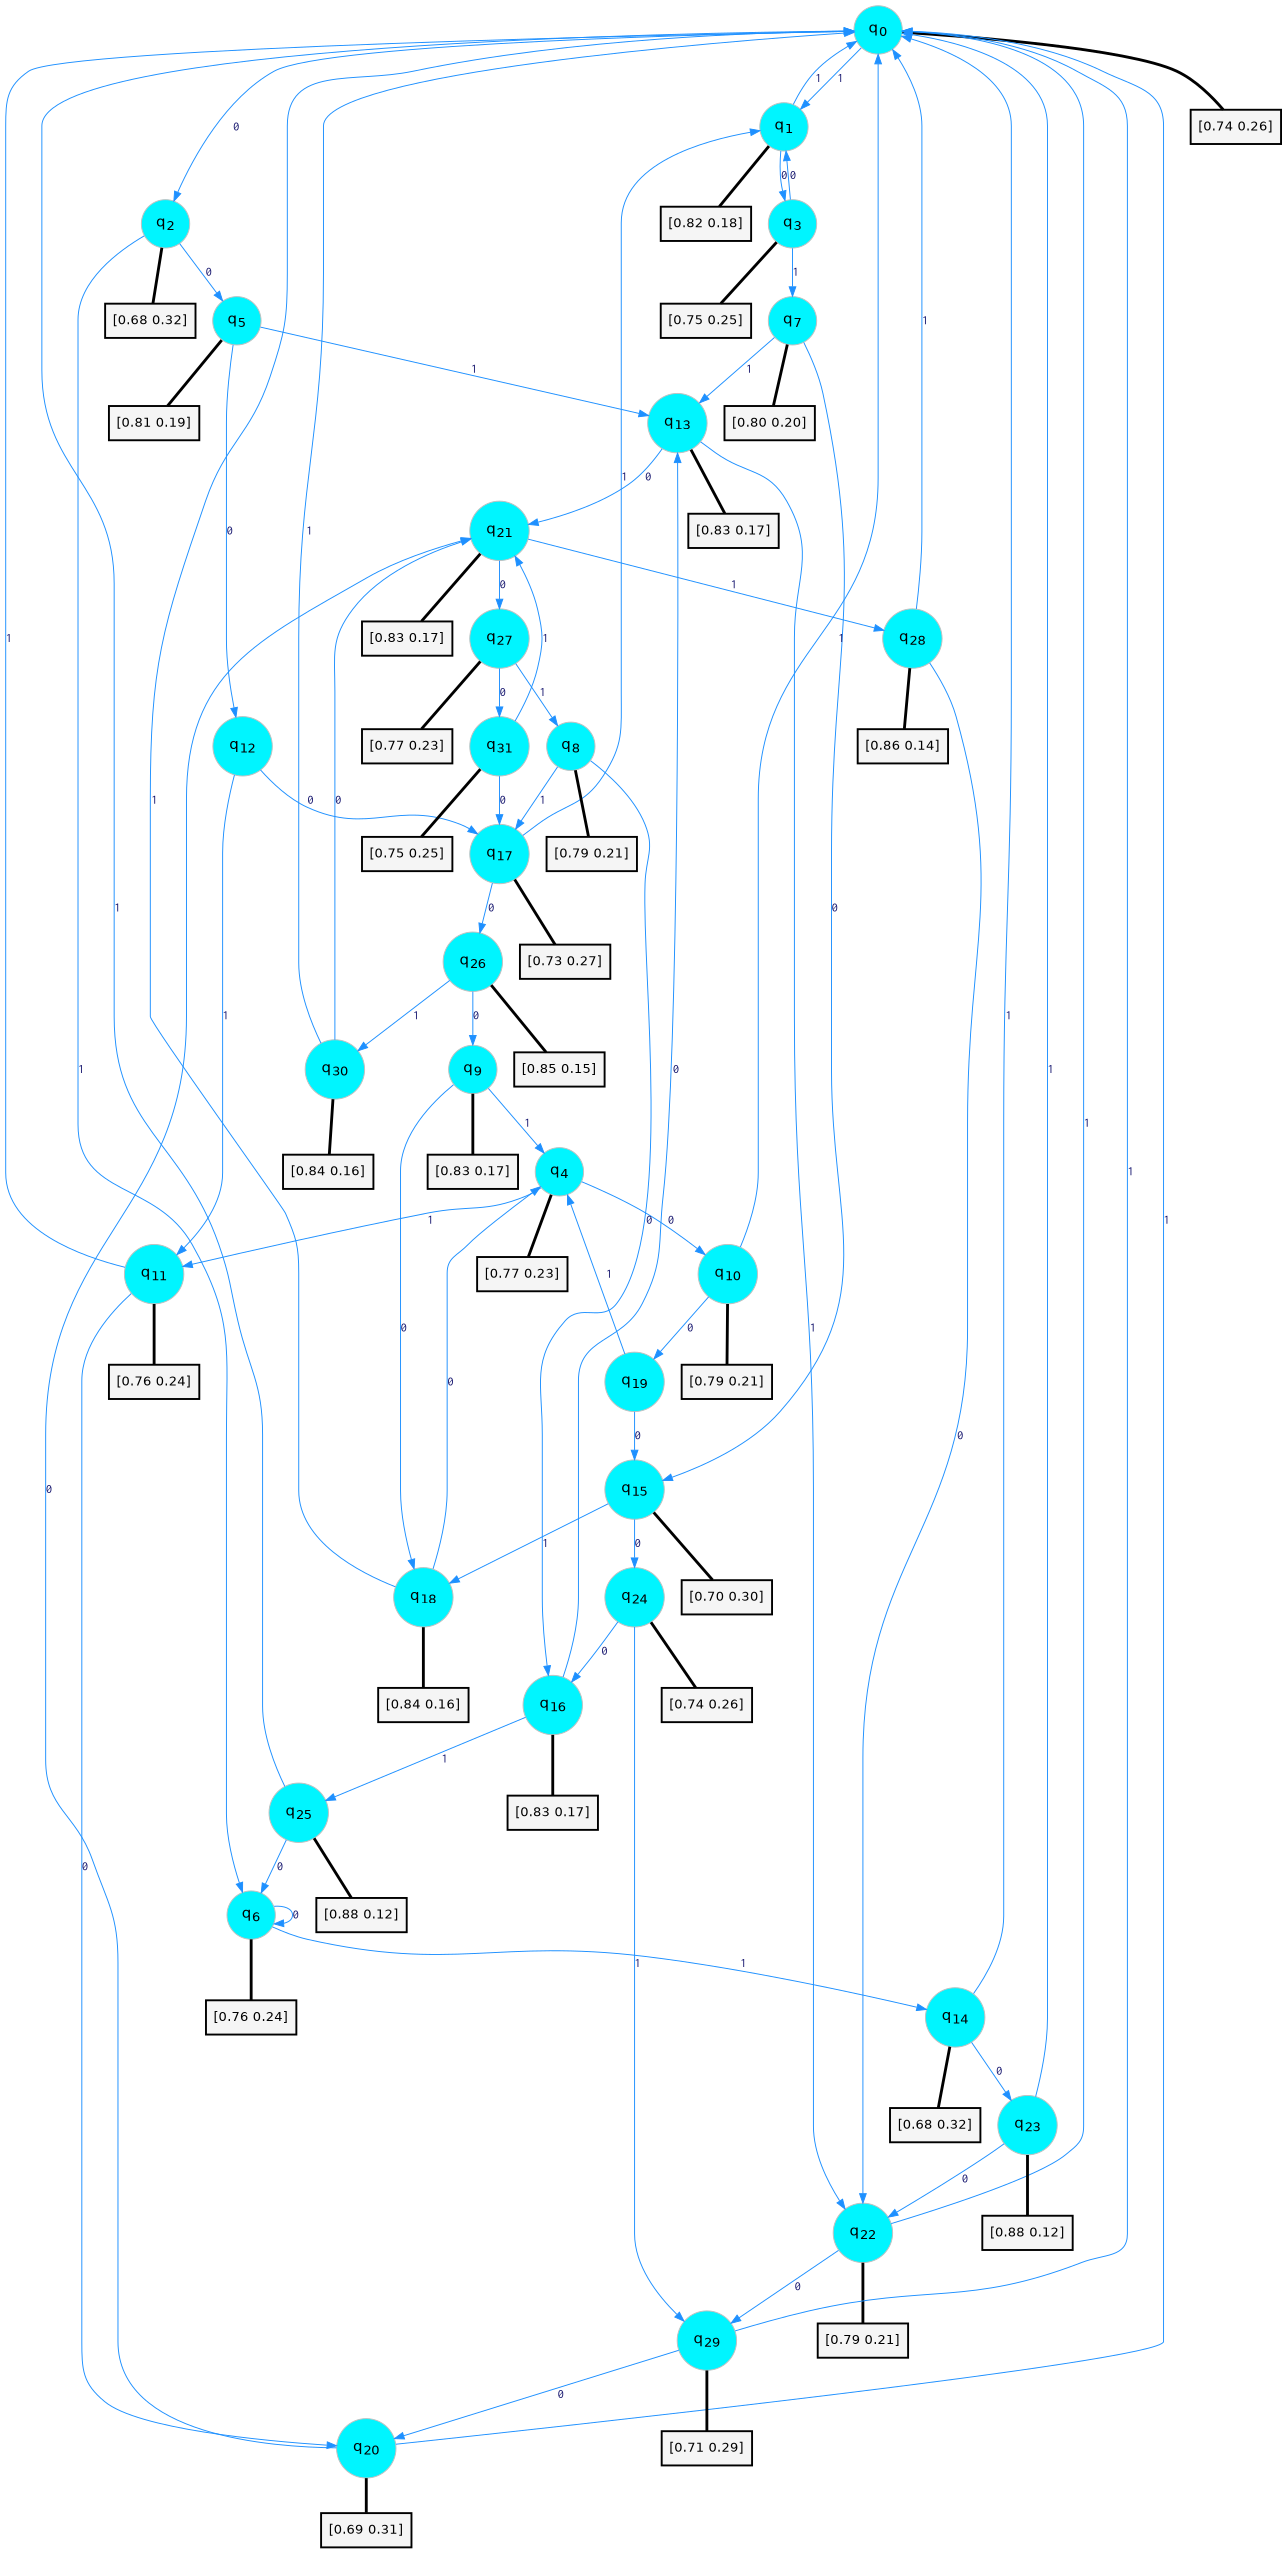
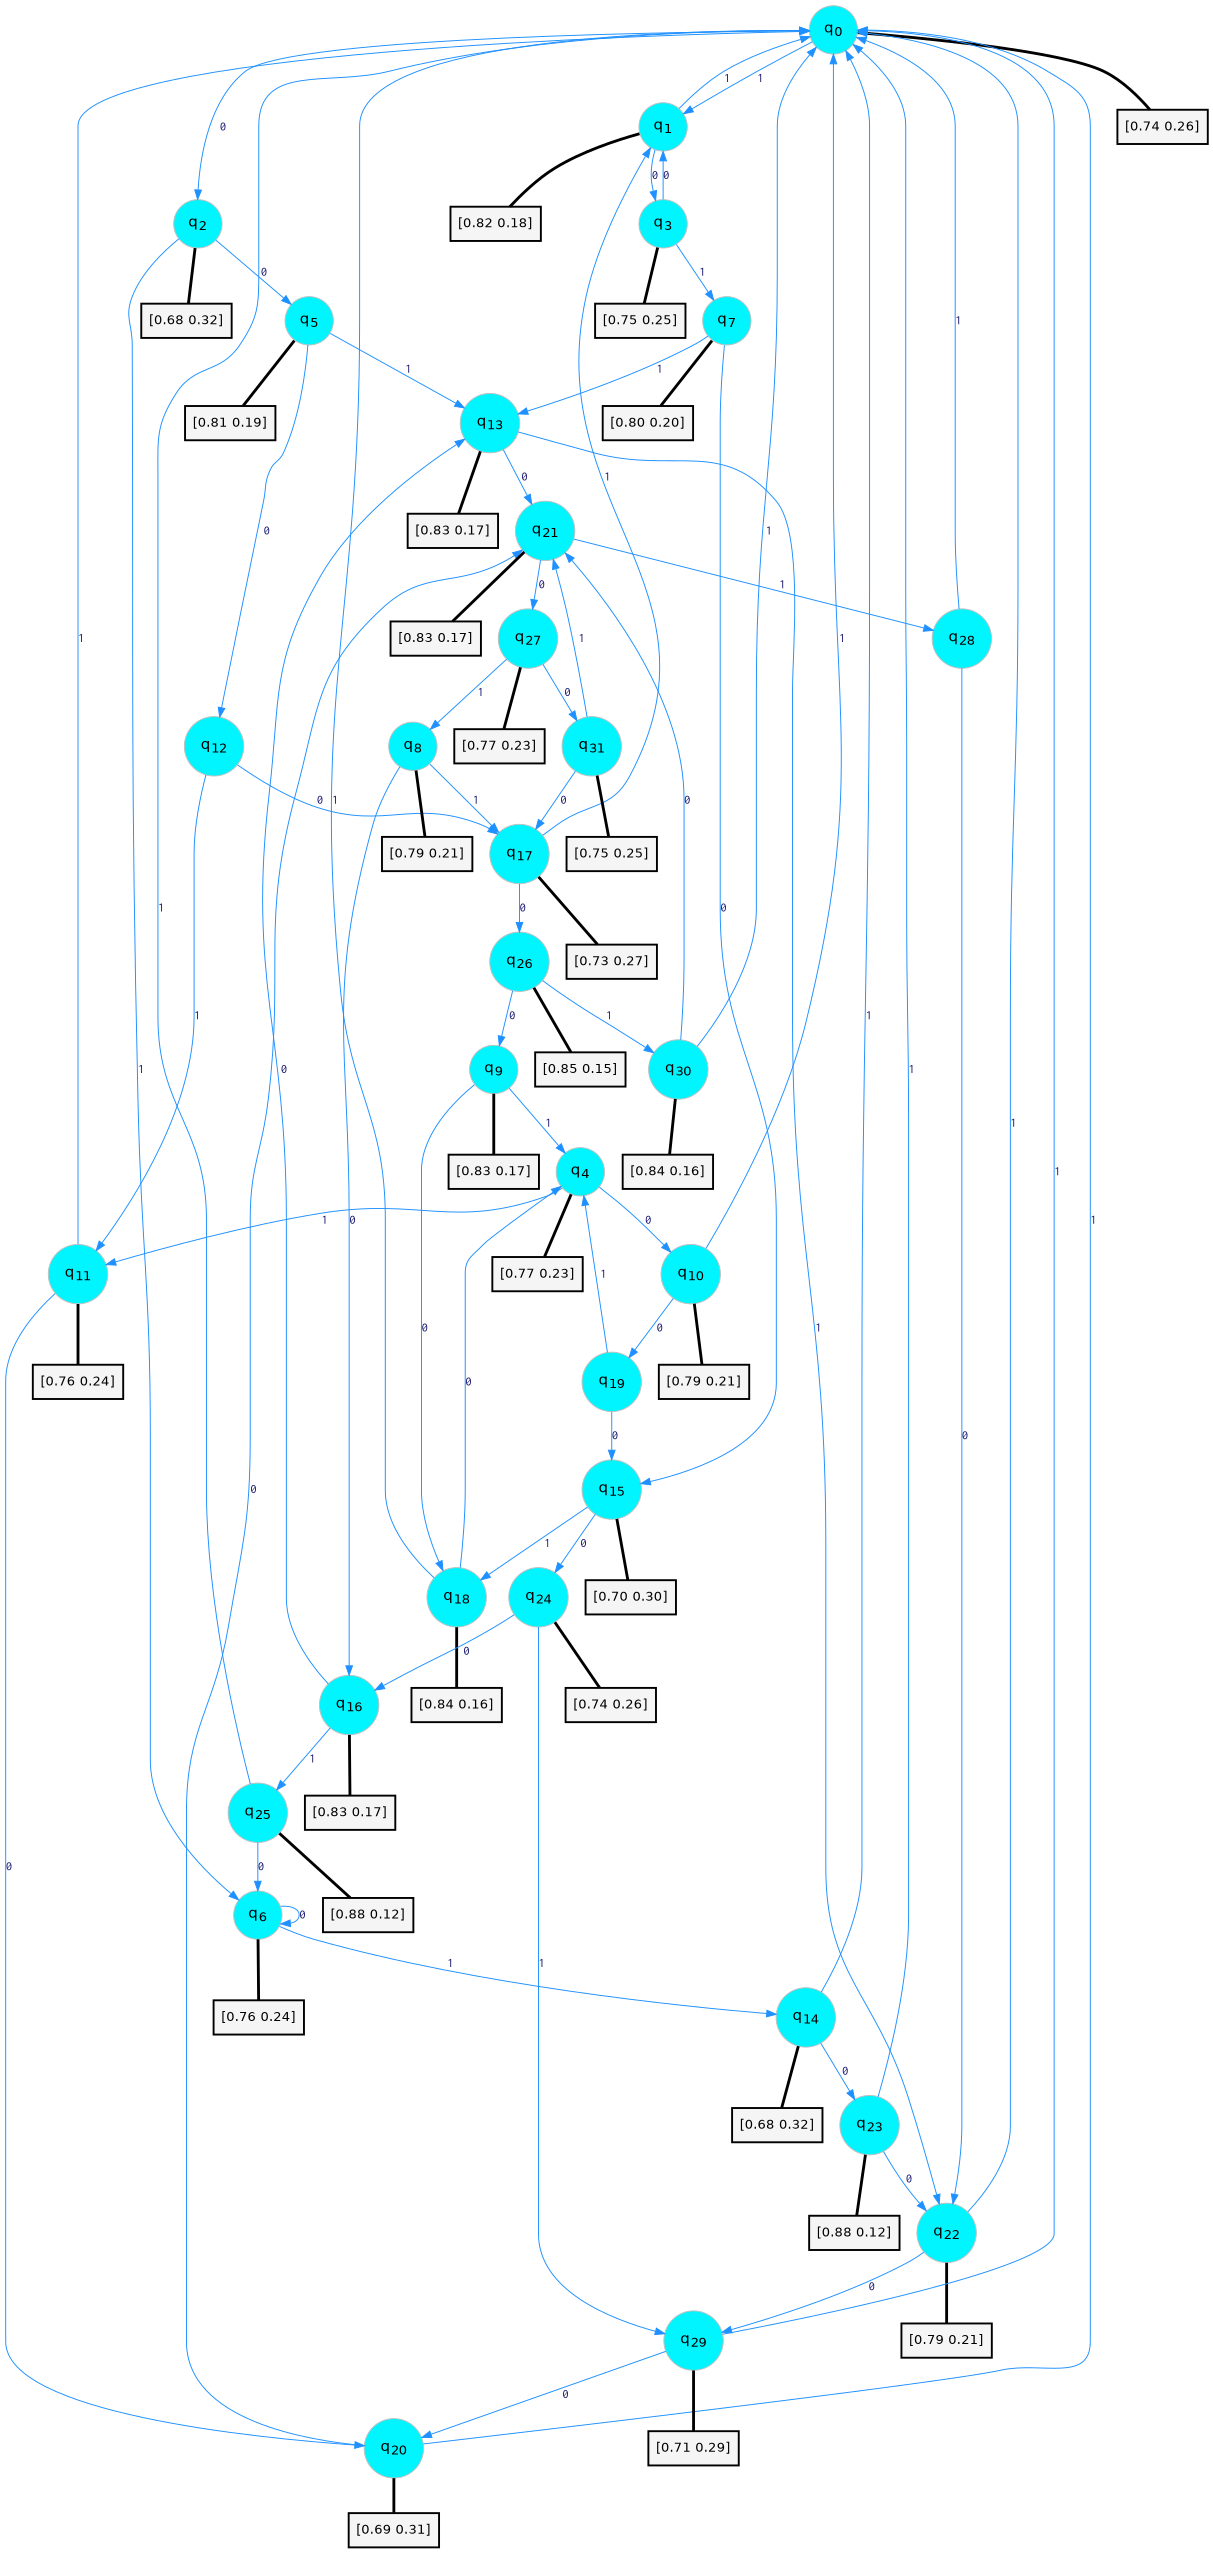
node "[0.86 0.14]": removed
